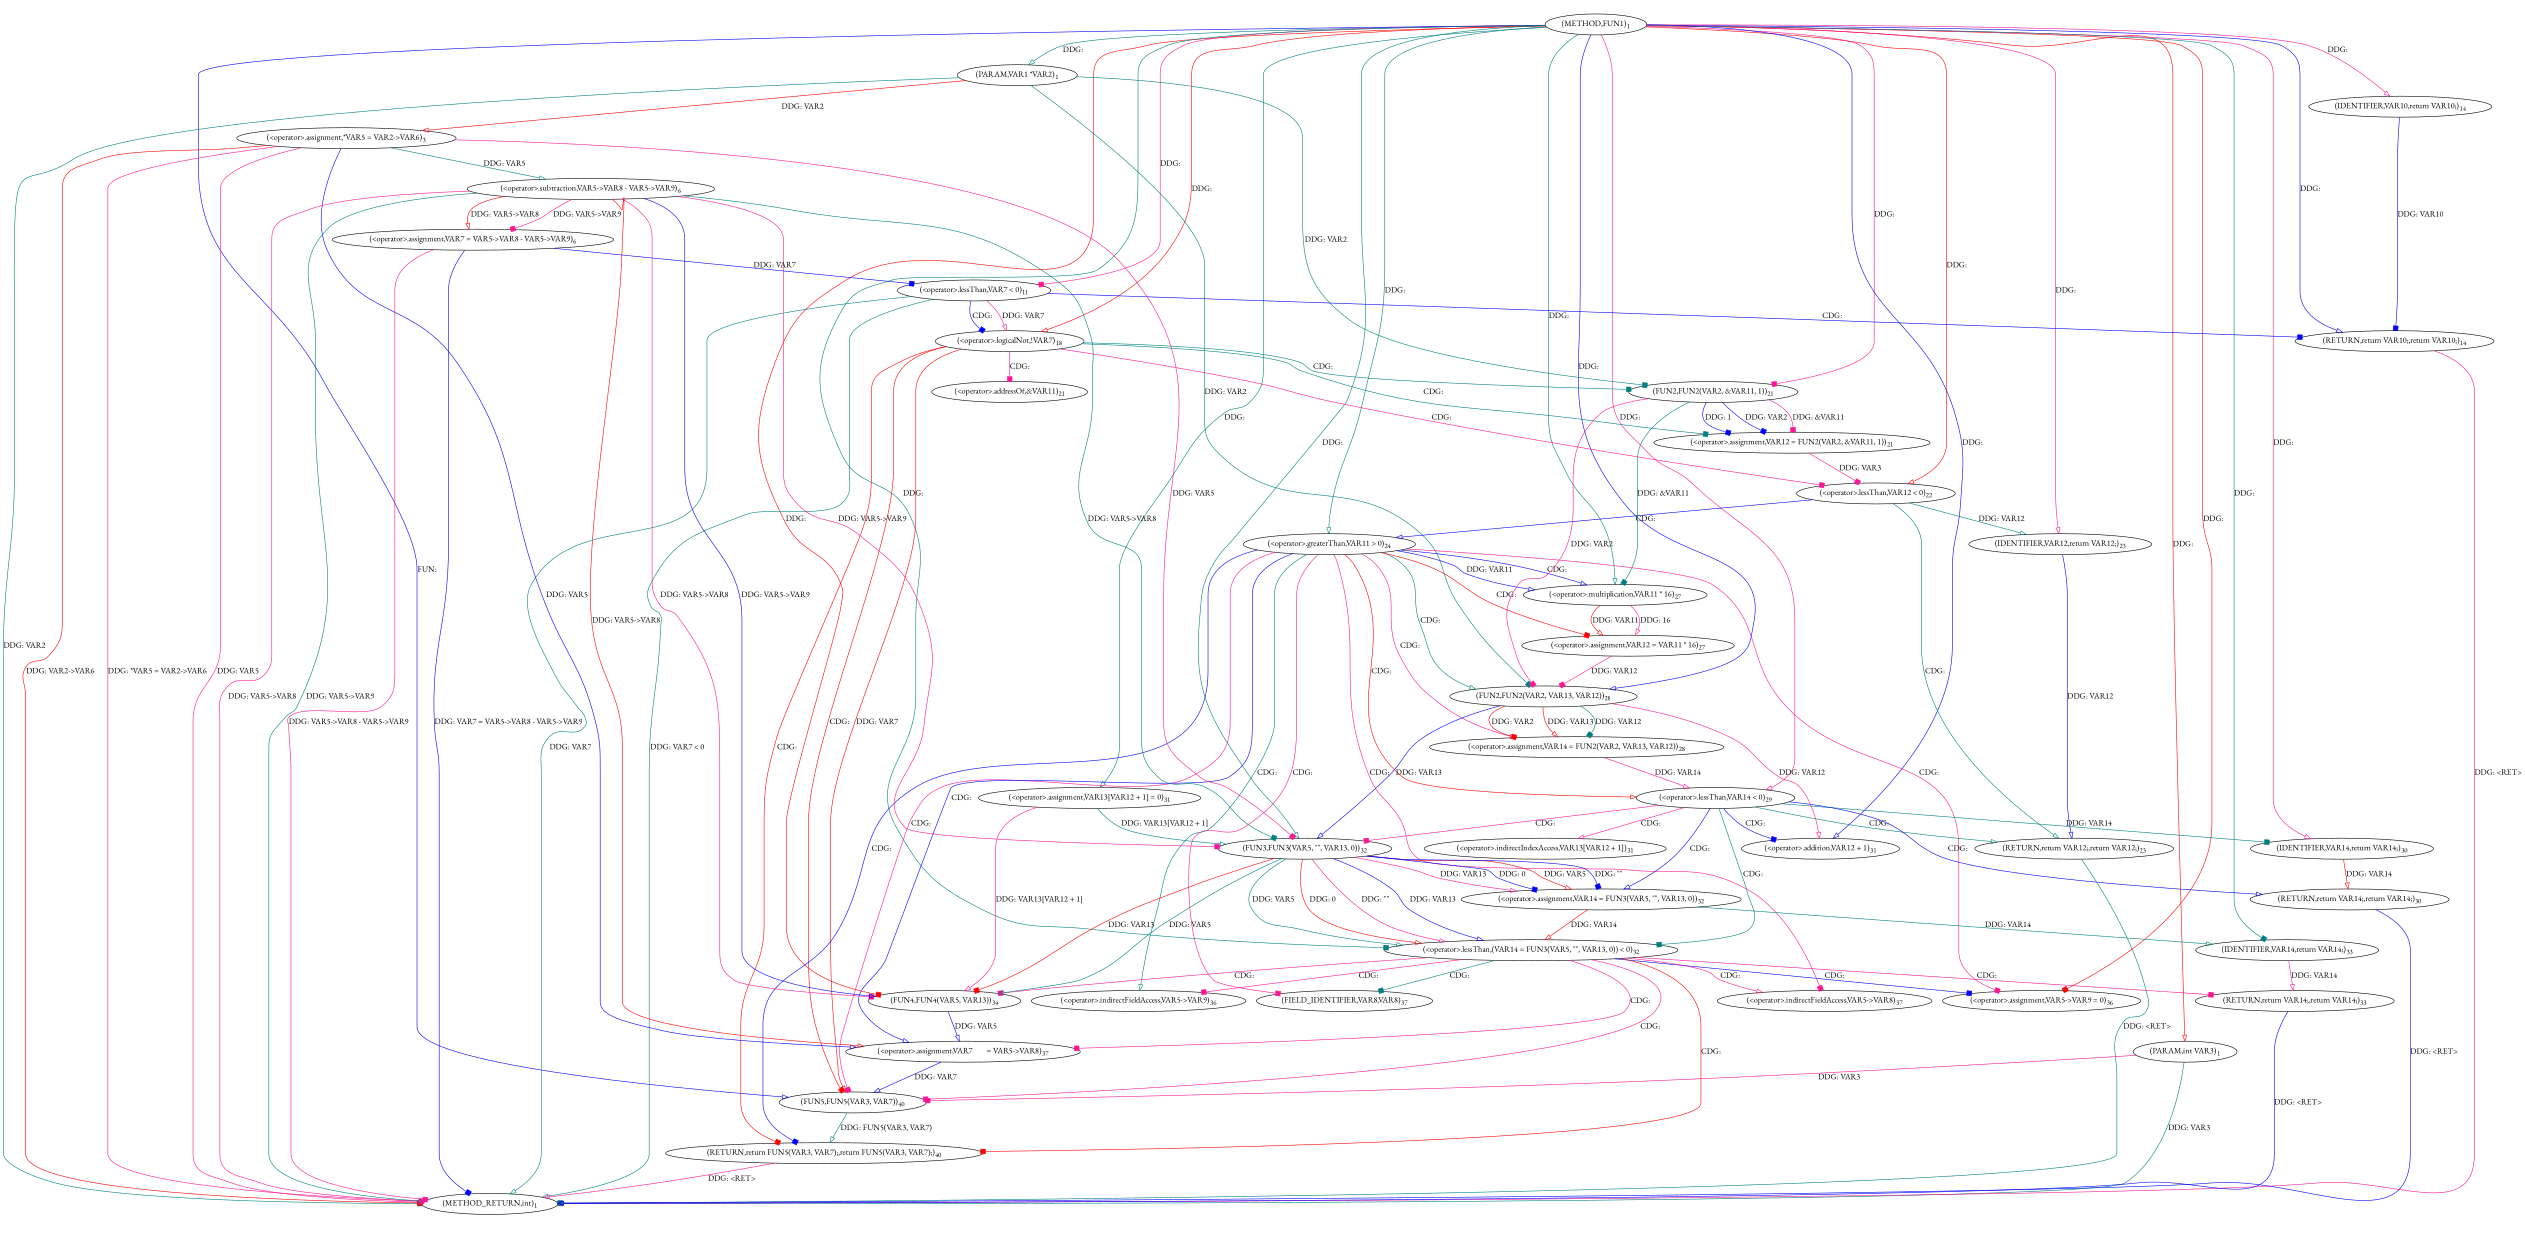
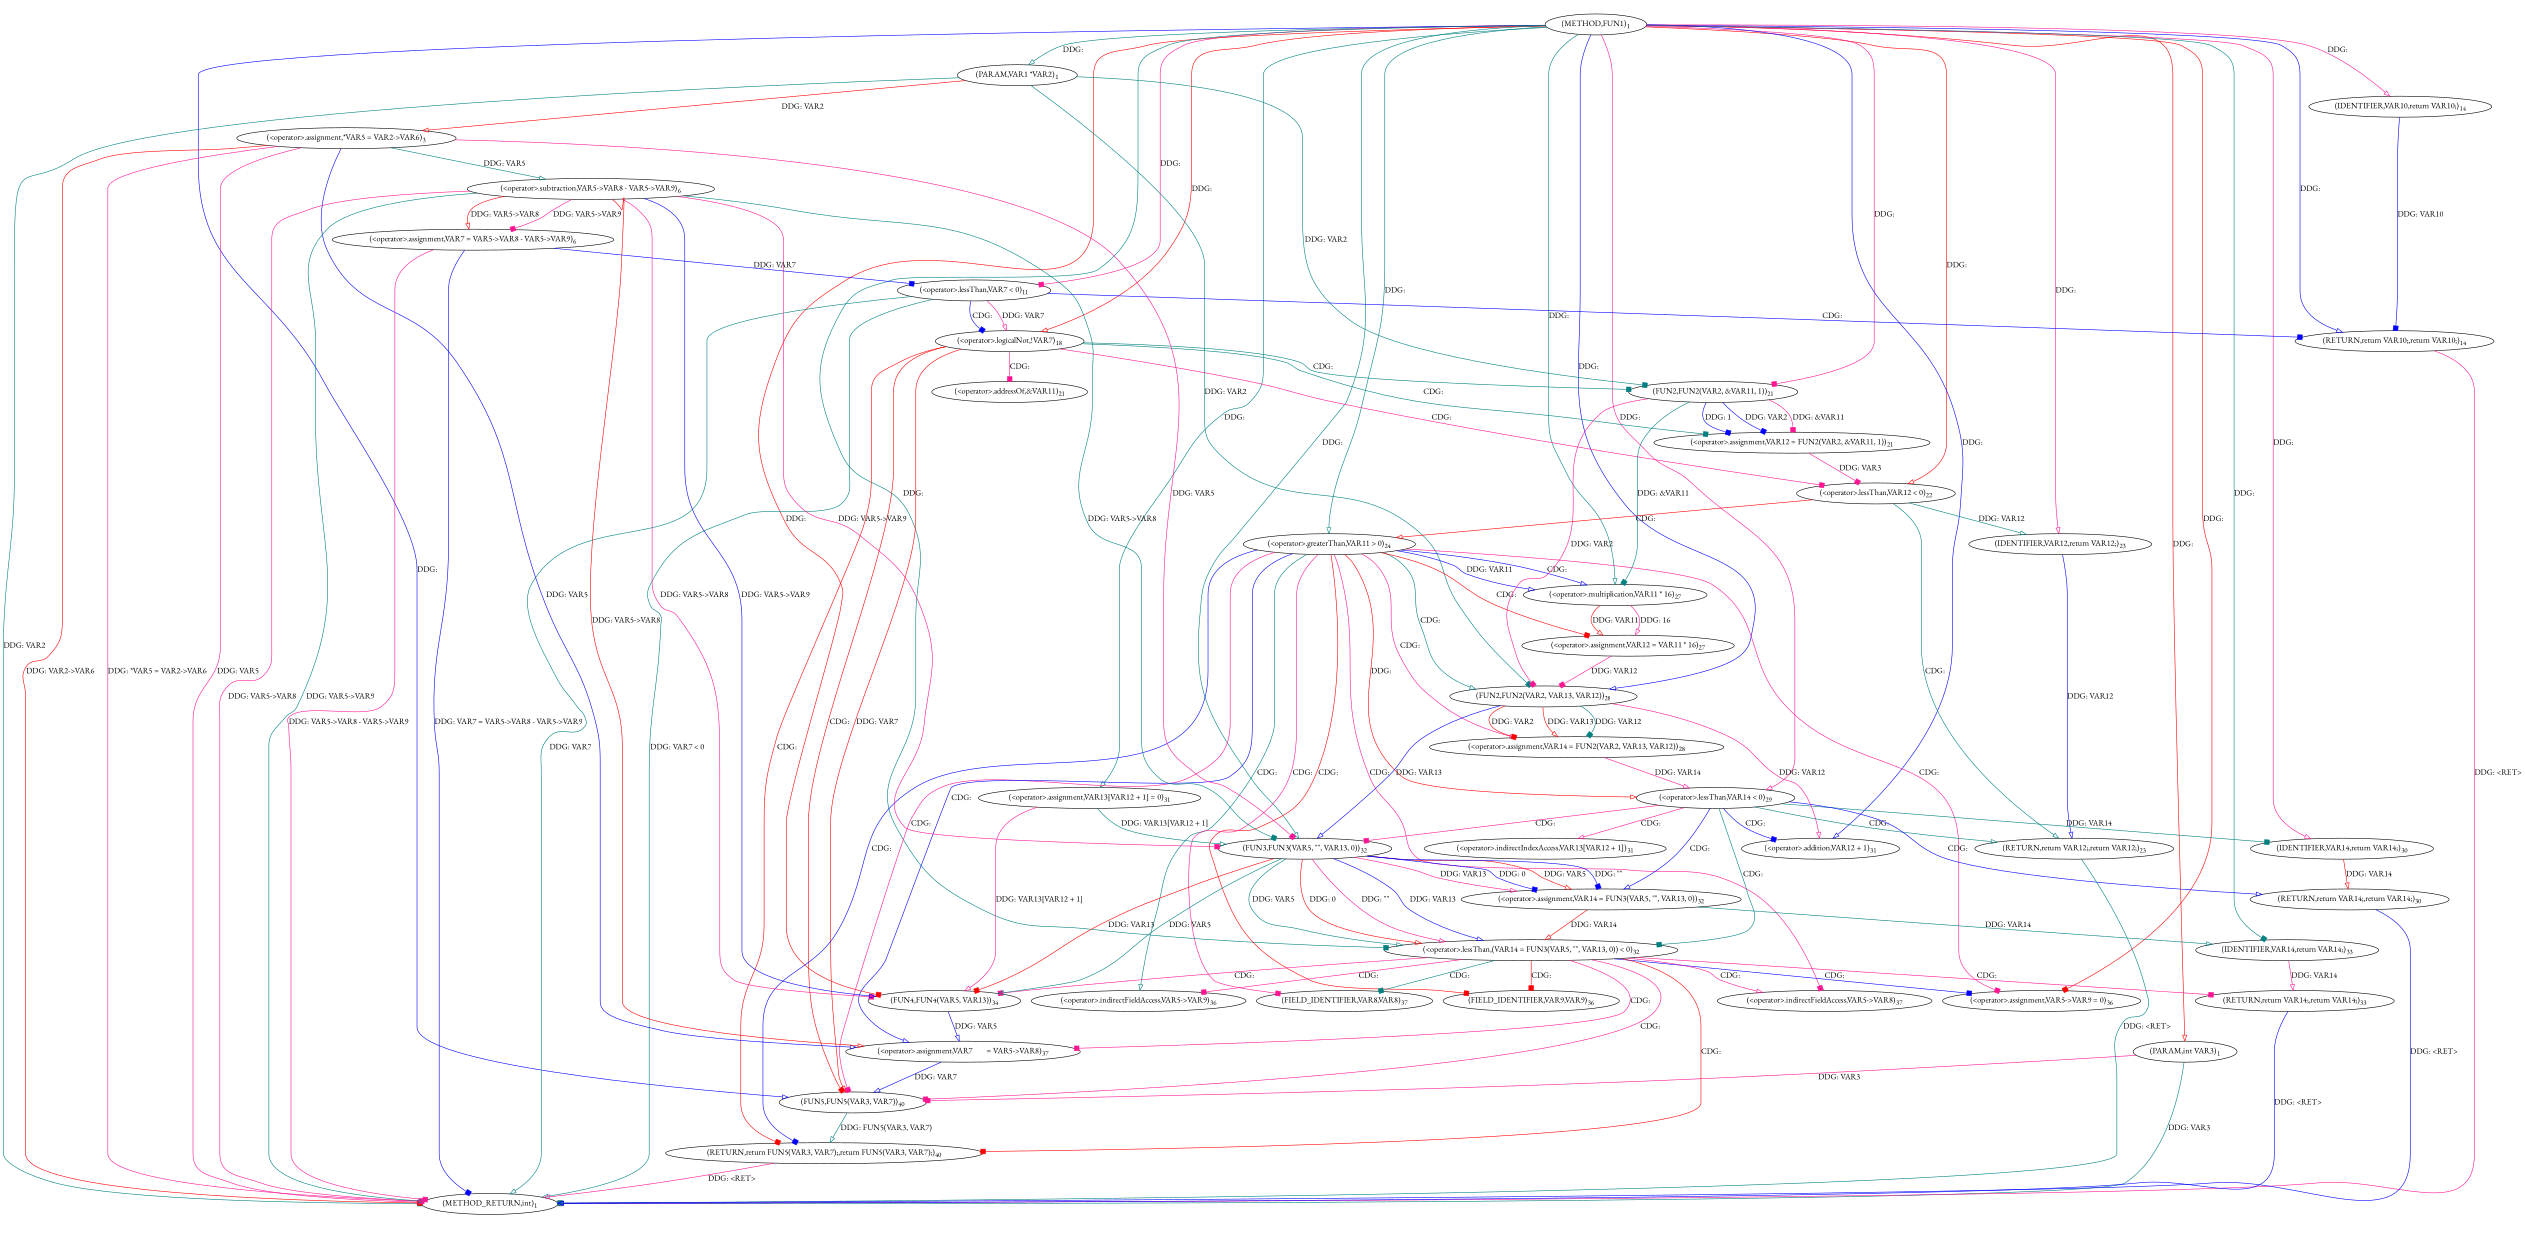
edge "(<operator>.lessThan,VAR12 < 0)" -> "(<operator>.greaterThan,VAR11 > 0)": color blue -> red
edge "(METHOD,FUN1)" -> "(FUN5,FUN5(VAR3, VAR7))": label "FUN: " -> "DDG: "
edge "(<operator>.greaterThan,VAR11 > 0)" -> "(<operator>.lessThan,VAR14 < 0)": label "CDG: " -> "DDG: "
node "(FIELD_IDENTIFIER,VAR9,VAR9)": added
